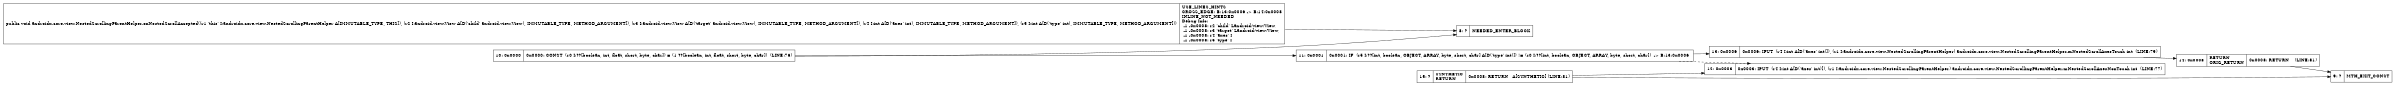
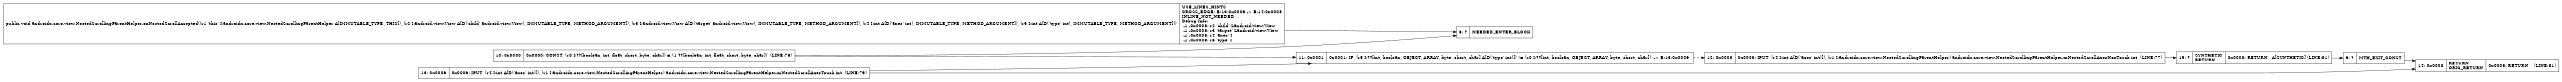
edge "11: 0x0001" -> "13: 0x0006": reversed
edge "14: 0x0008" -> "9: ?": reversed
edge "15: ?" -> "12: 0x0003": reversed
